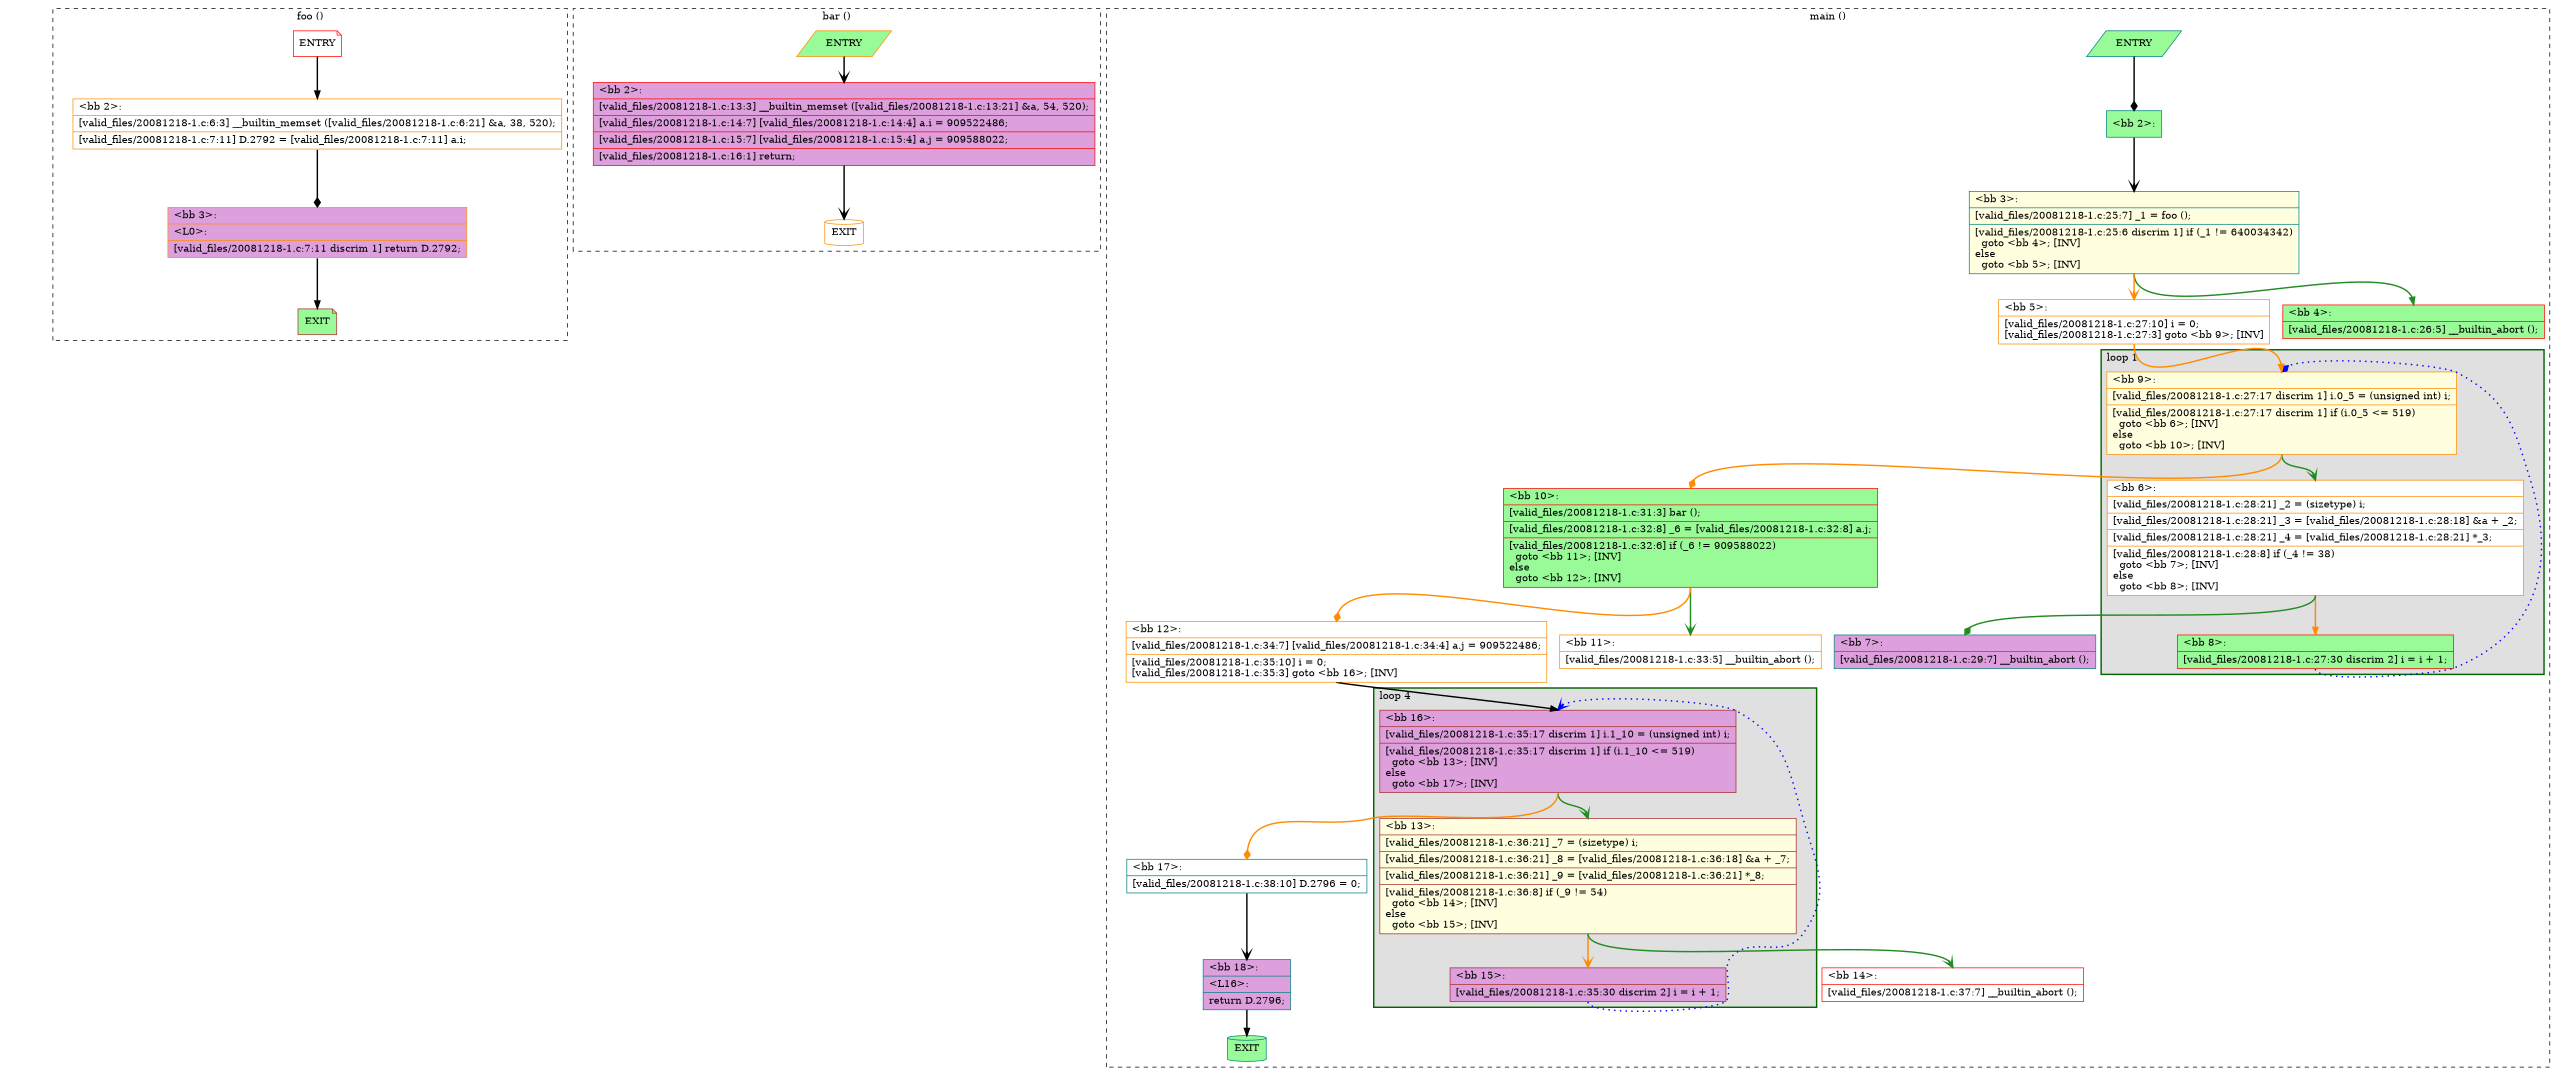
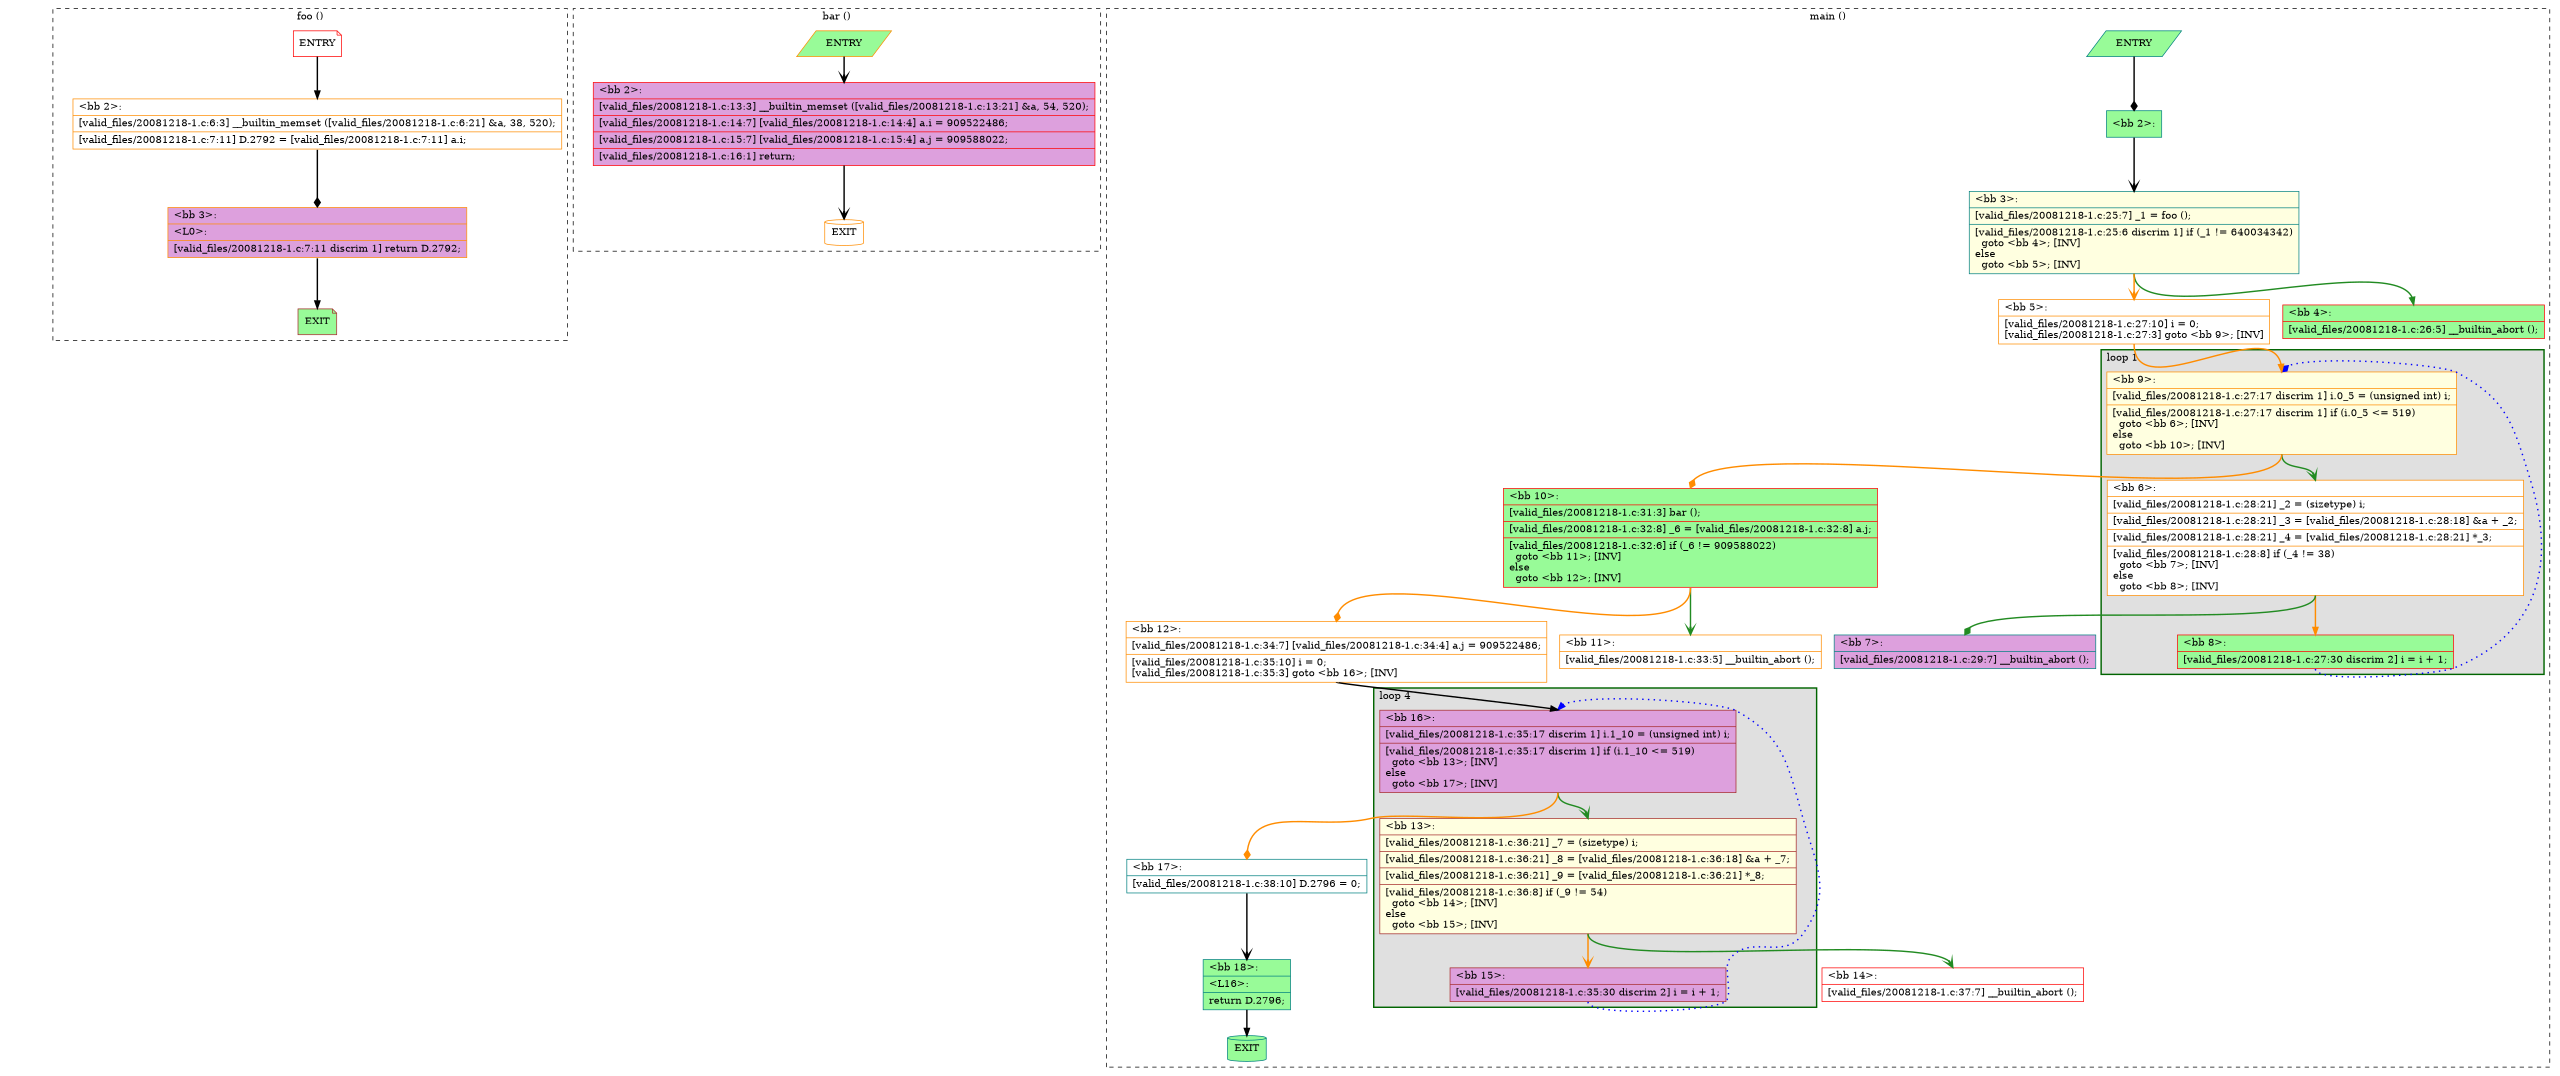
edge "<bb 15>:" -> "<bb 16>:": arrowhead vee -> normal
node "<bb 18>:": fillcolor plum -> palegreen
